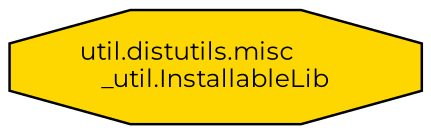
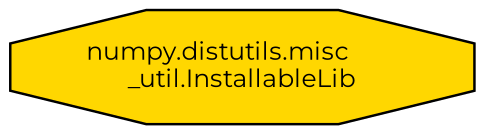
node "util.distutils.misc _util.InstallableLib": label "util.distutils.misc _util.InstallableLib" -> "numpy.distutils.misc _util.InstallableLib"
